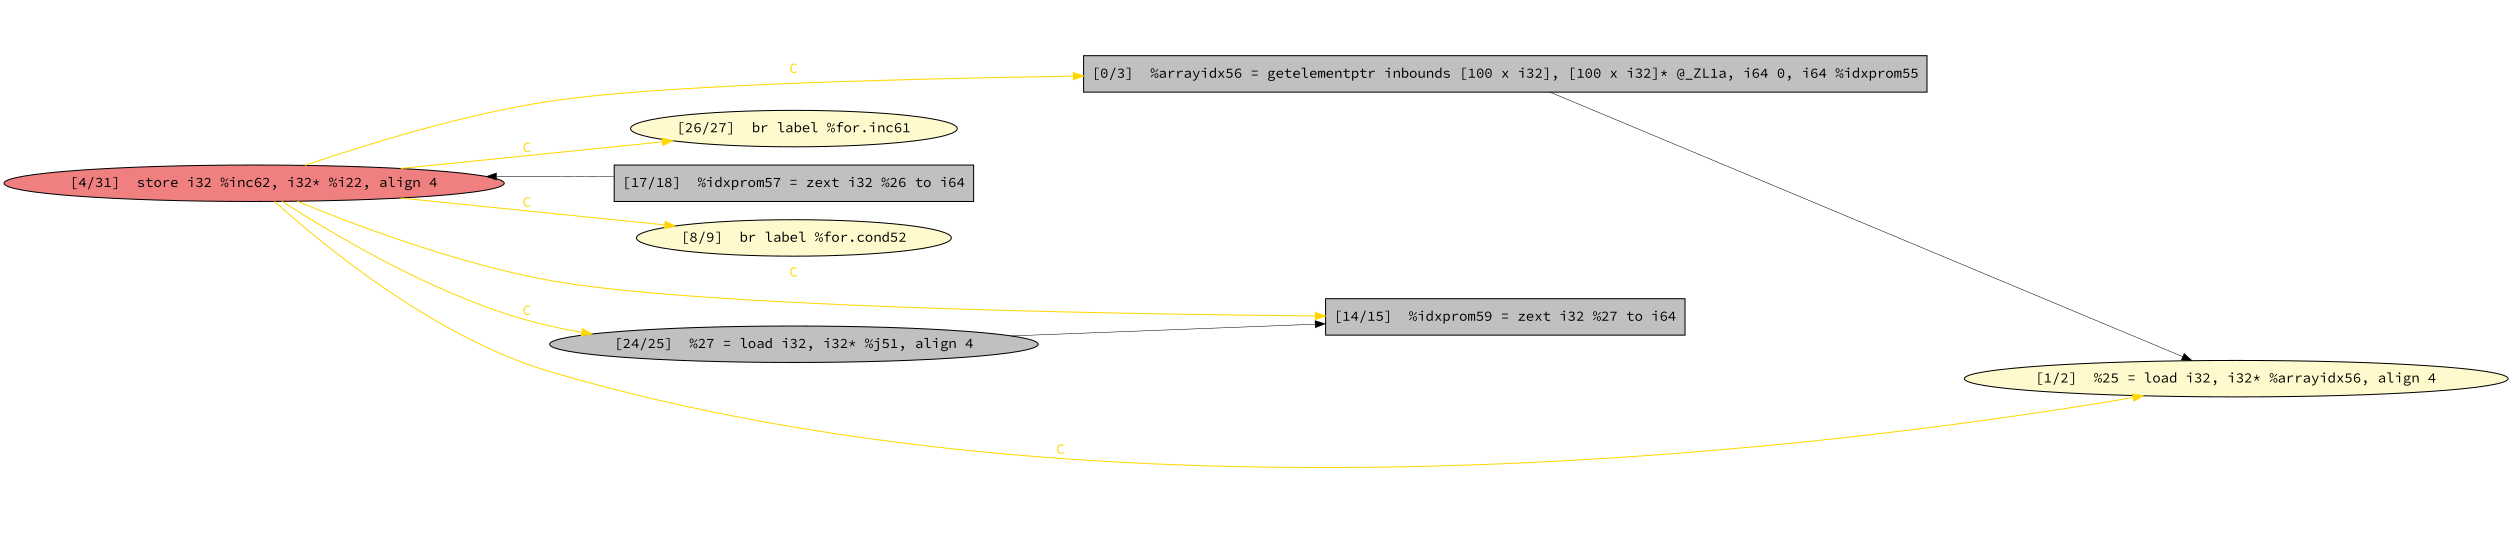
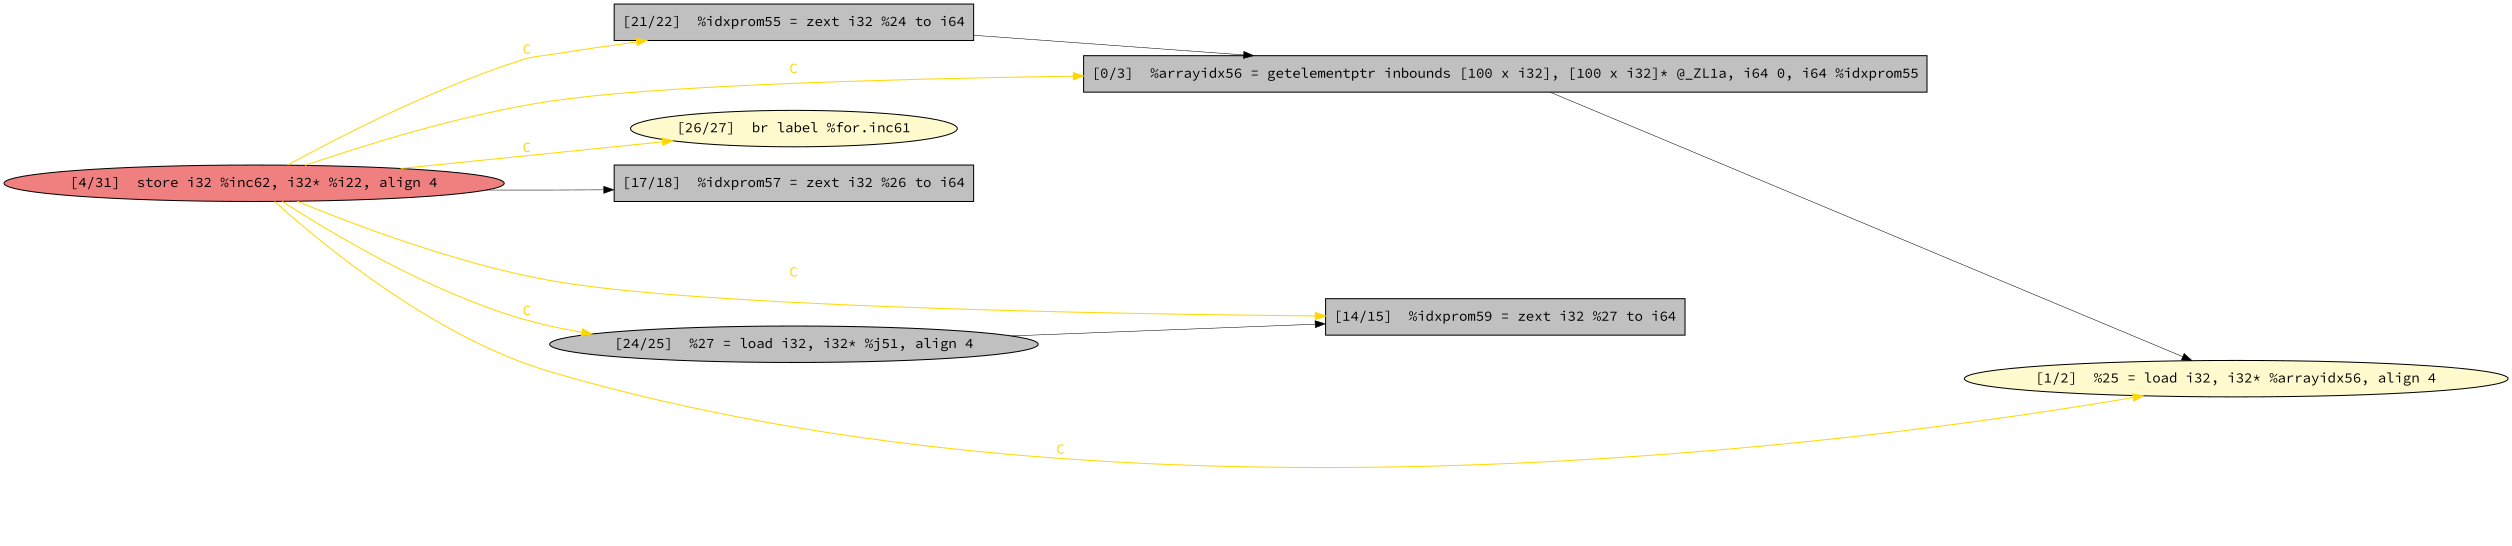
node "[21/22]  %idxprom55 = zext i32 %24 to i64": added
edge "[17/18]  %idxprom57 = zext i32 %26 to i64" -> "[4/31]  store i32 %inc62, i32* %i22, align 4": reversed
node "[8/9]  br label %for.cond52": removed
